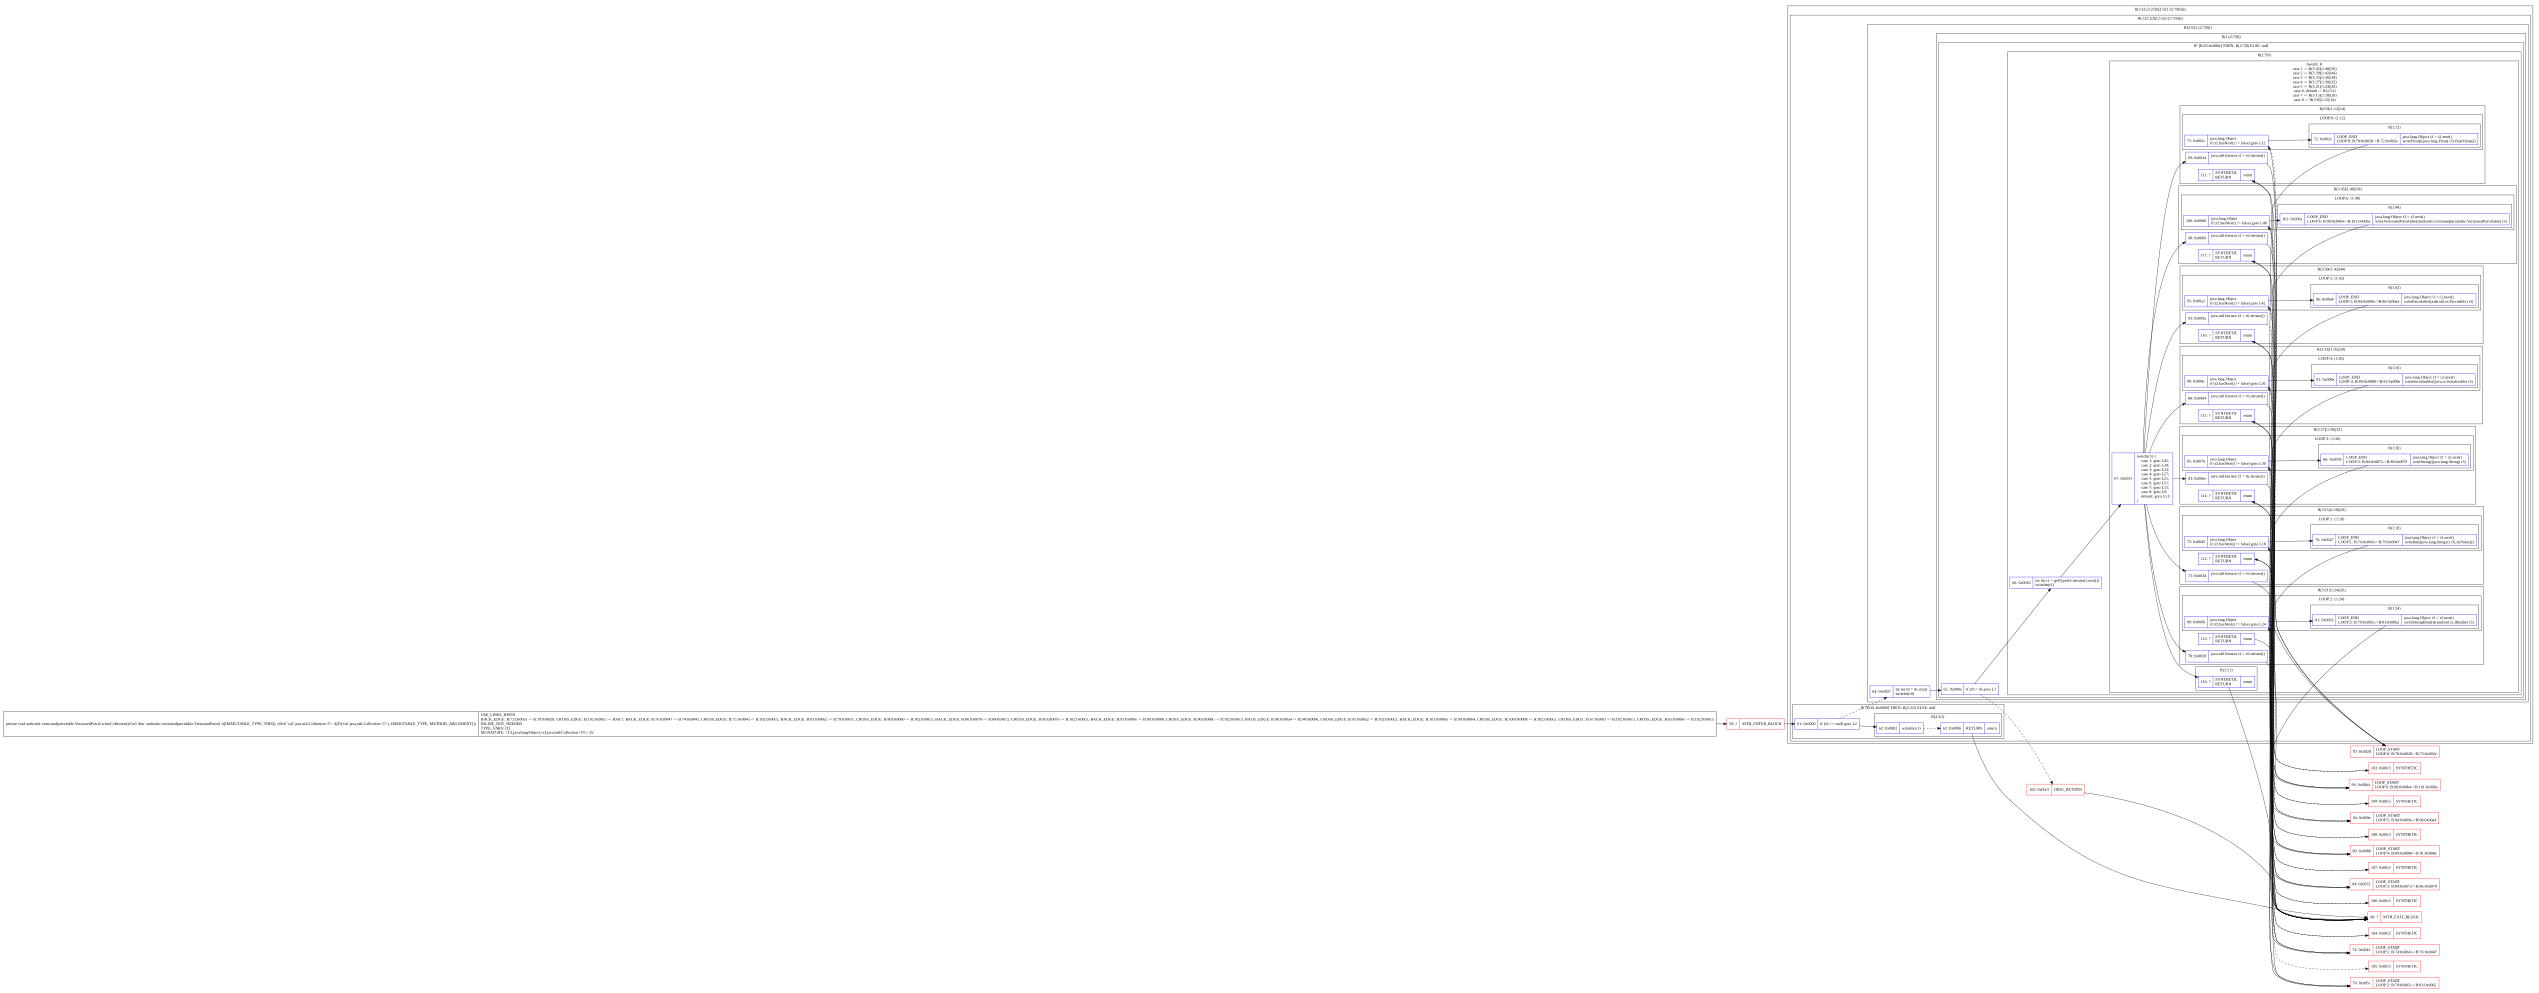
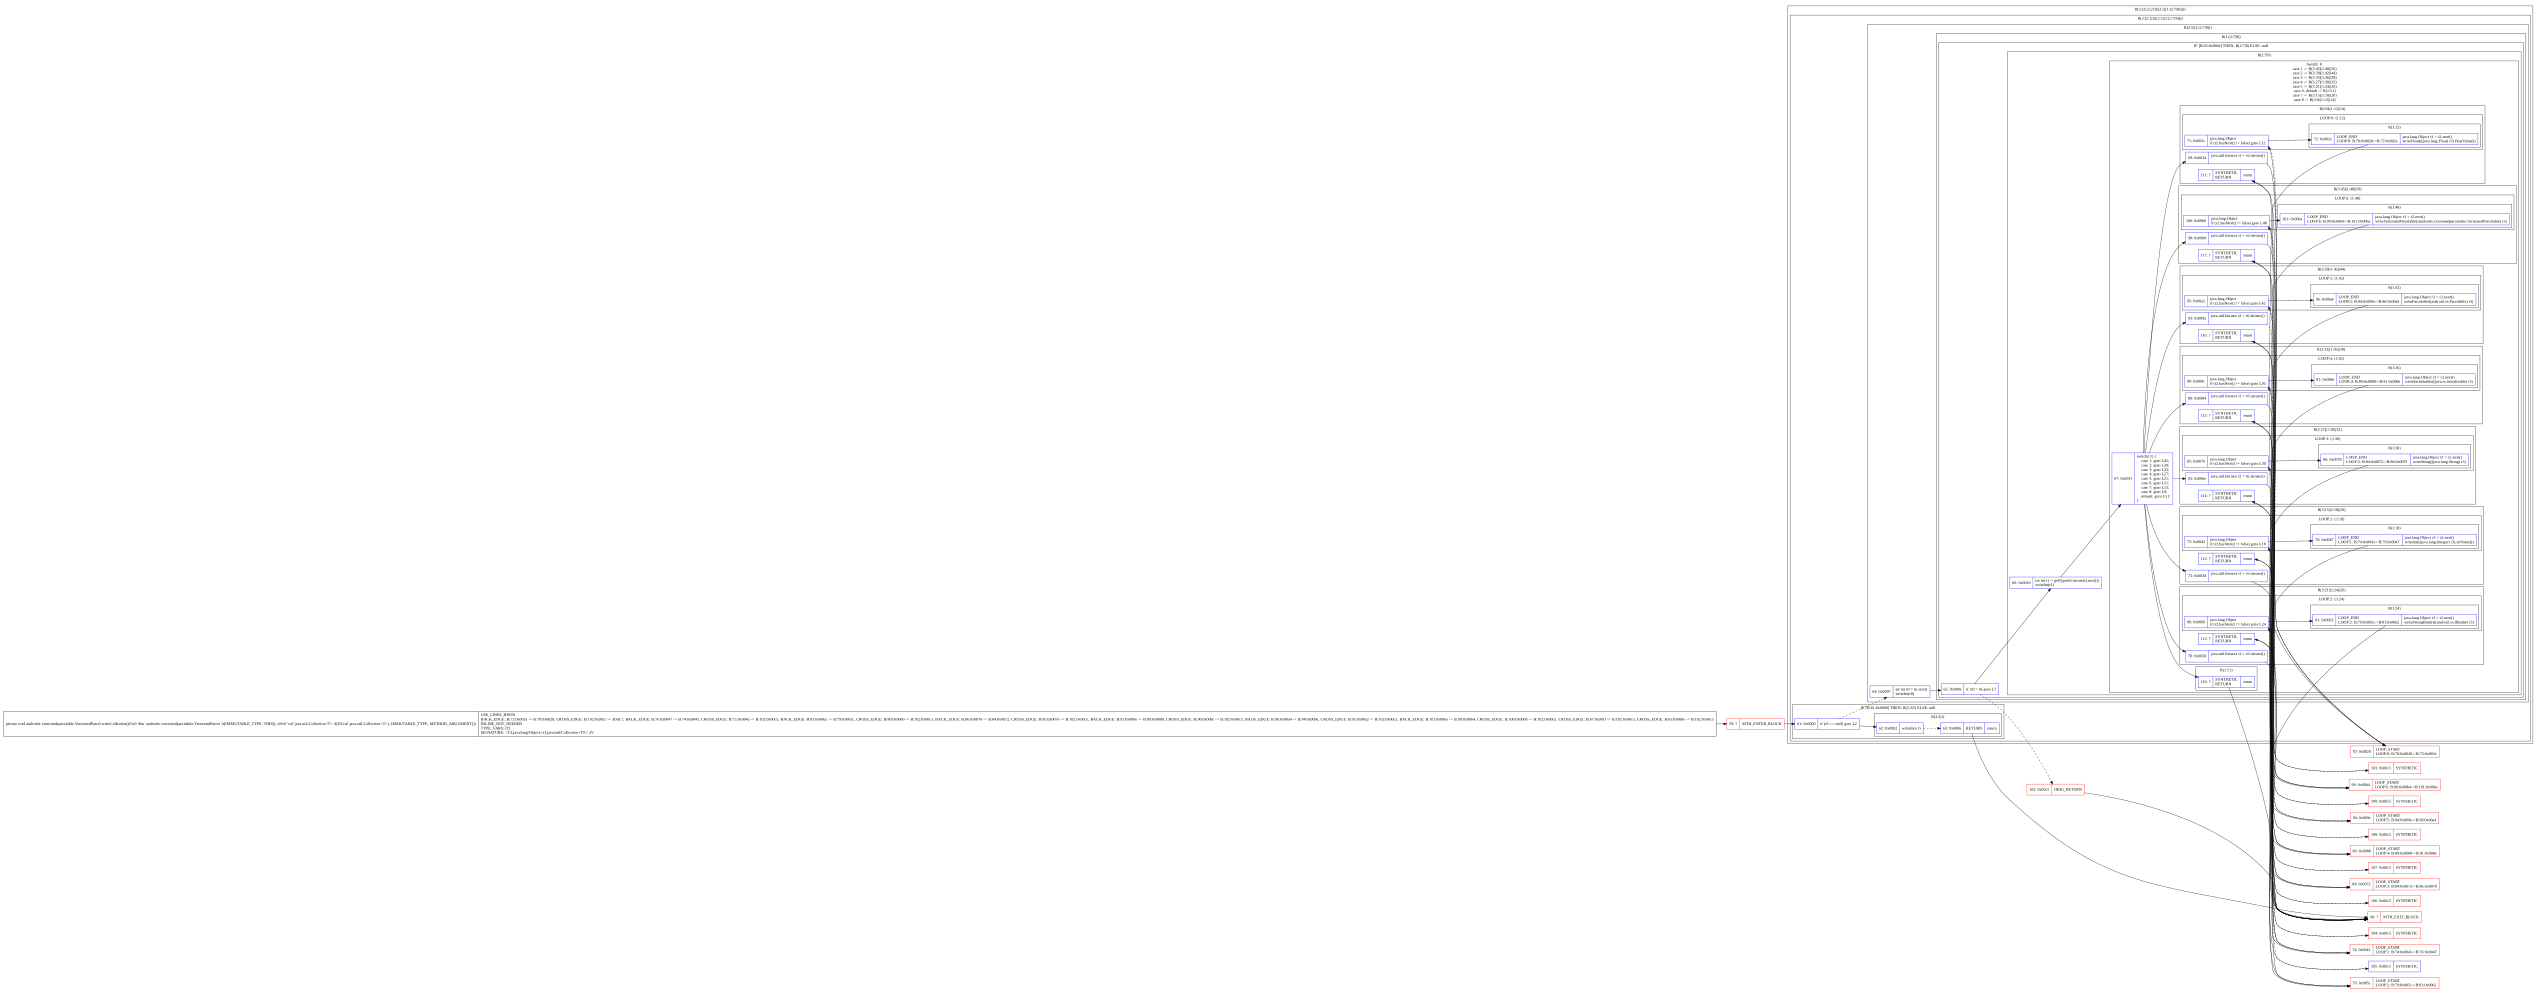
edge "105: 0x00c5" -> "113: ?": added
node "105: 0x00c5": color red -> blue
